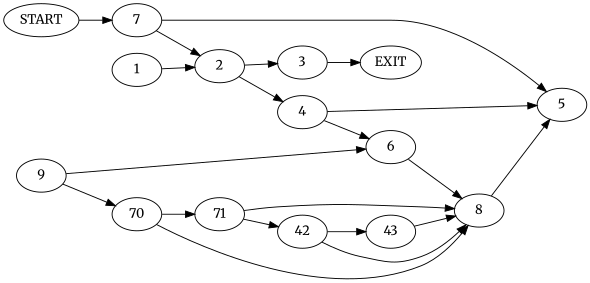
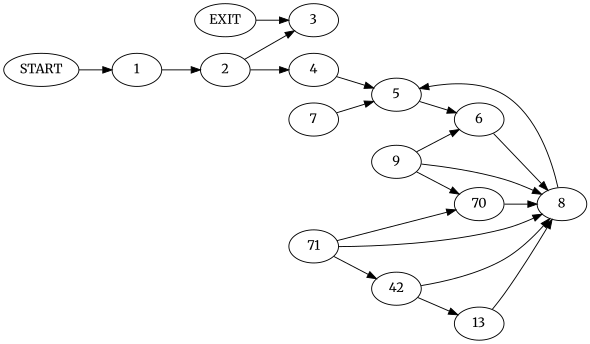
edge "START" -> "7": now "START" -> "1"
edge "7" -> "2": removed
edge "3" -> "EXIT": reversed
edge "4" -> "6": now "5" -> "6"
edge "9" -> "8": added
edge "70" -> "71": reversed
node "43": label "43" -> "13"
